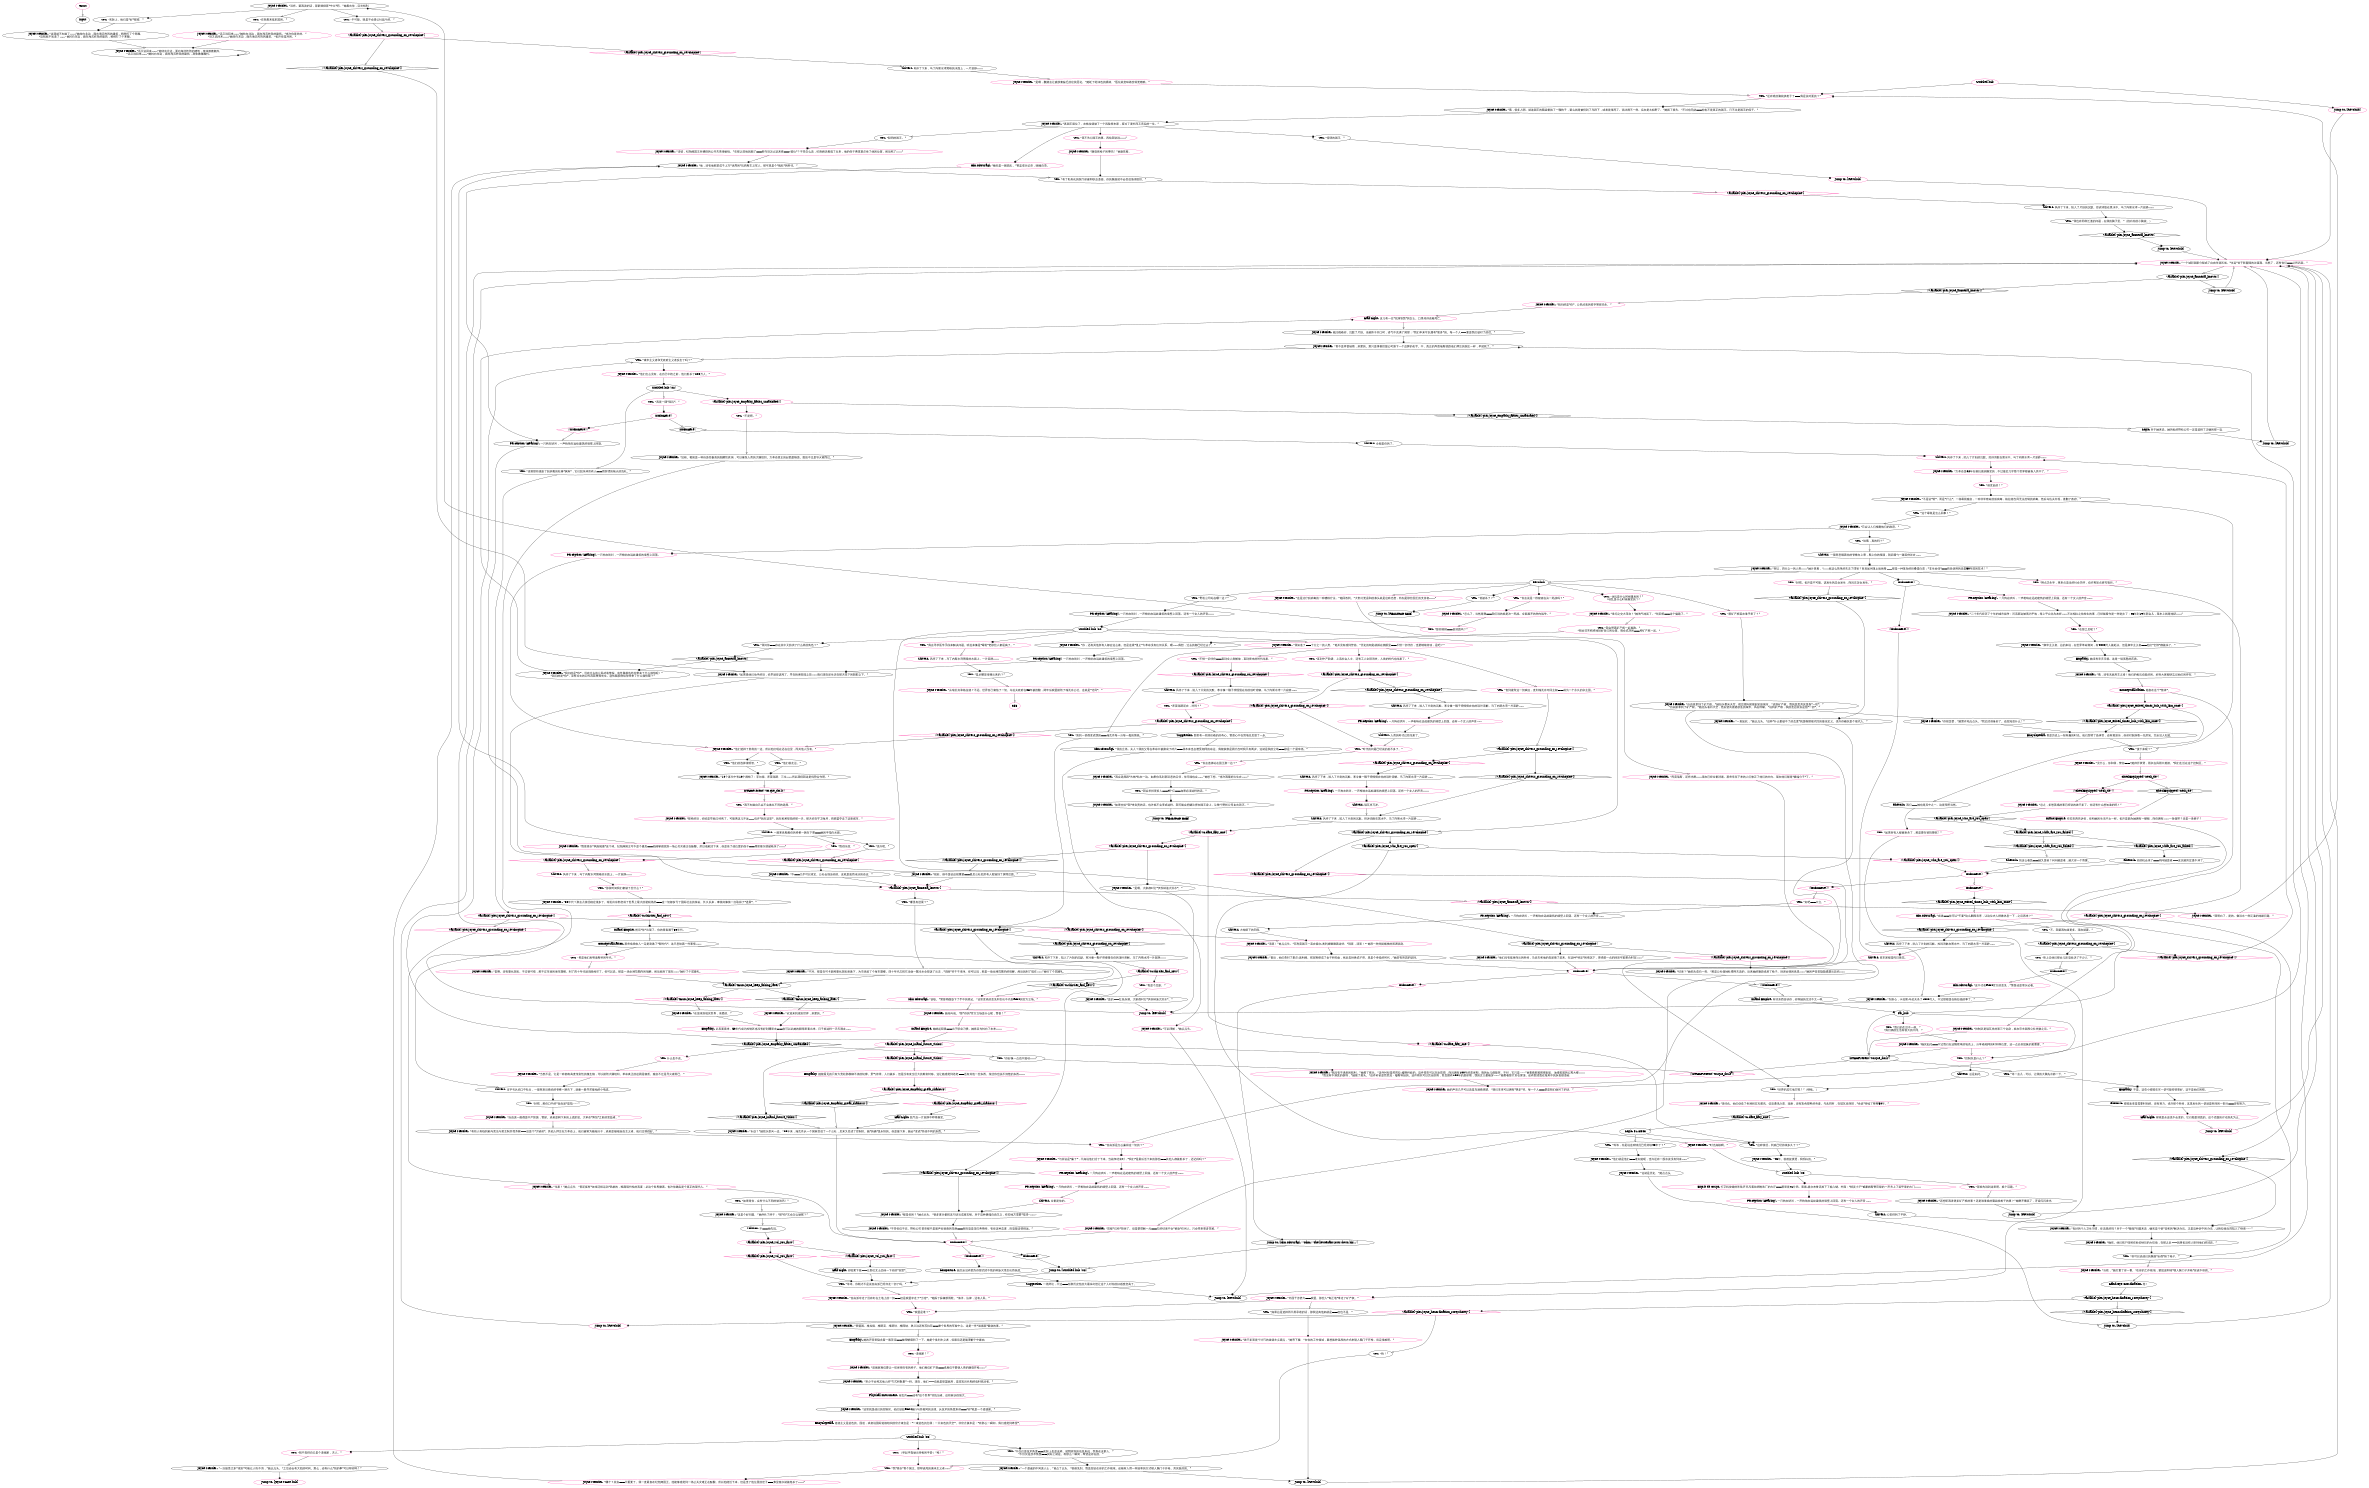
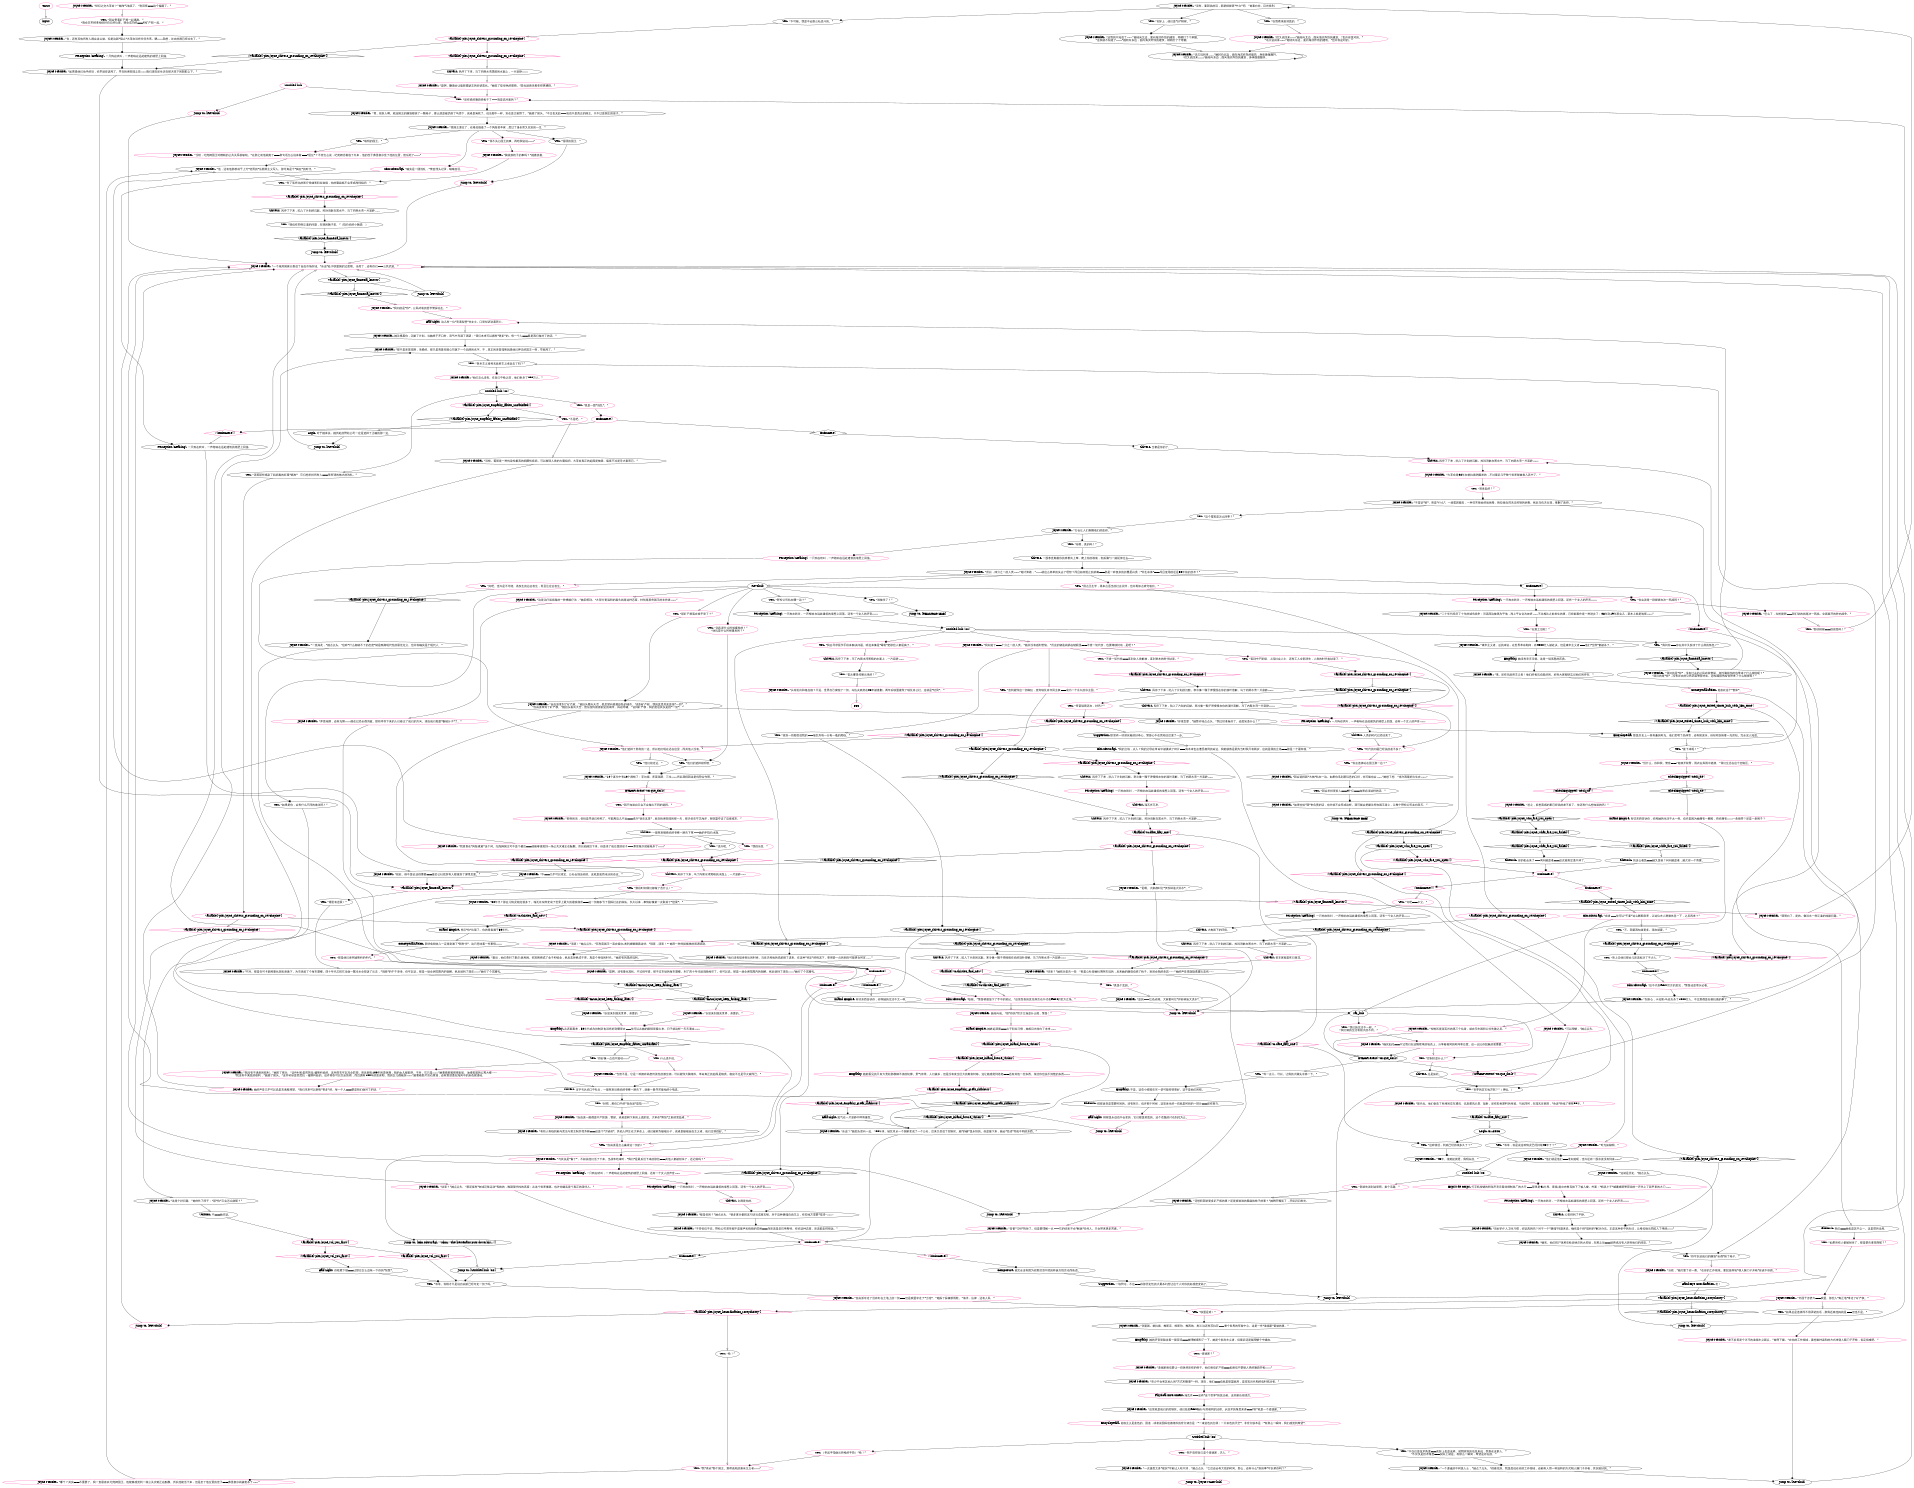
edge "You: “动乱是什么时候爆发的？” “动乱是什么时候爆发的？”" -> "Joyce Messier: “世纪之交大革命？”她淘气地笑了。“别回答——这个偏题了。”": now "You: “动乱是什么时候爆发的？” “动乱是什么时候爆发的？”" -> "You: “他们的选择很明智。”"
edge "Revohub" -> "You: “如果是你，会有什么不同的做法吗？”": added
